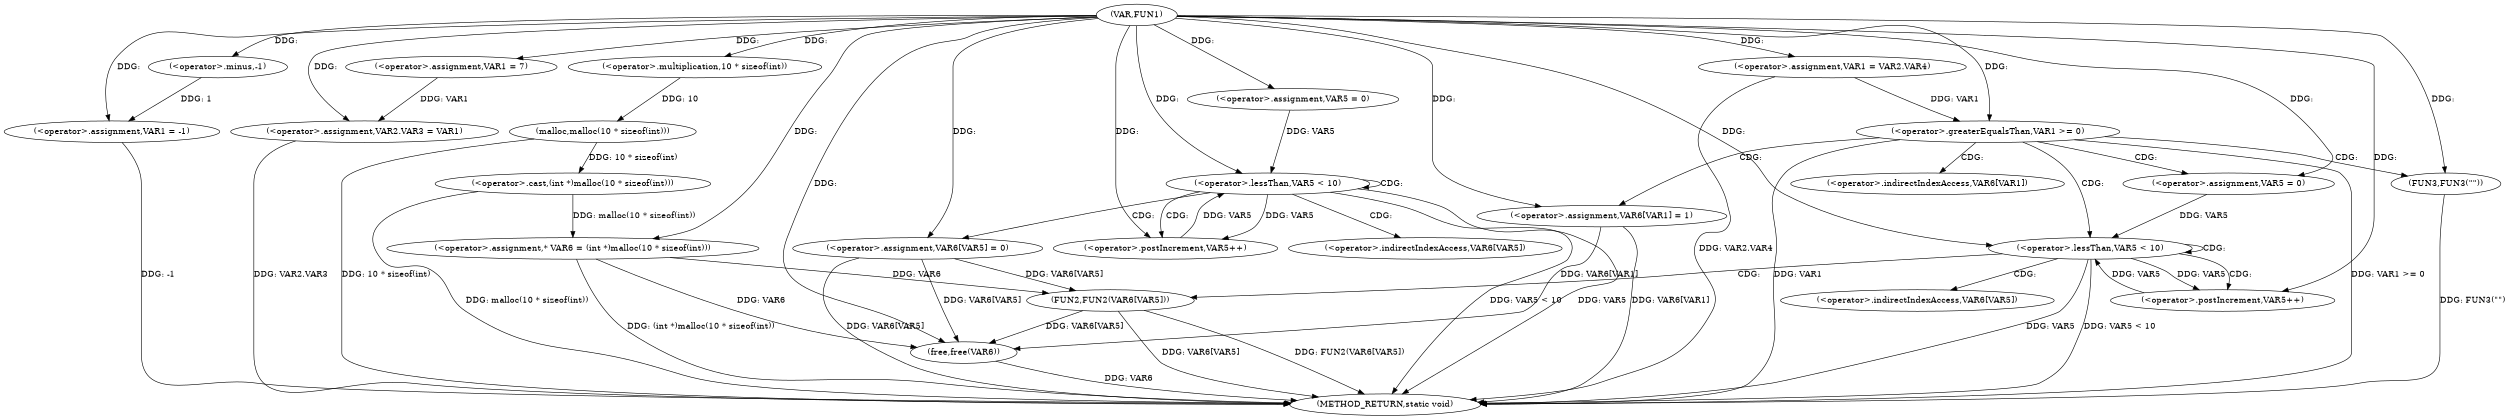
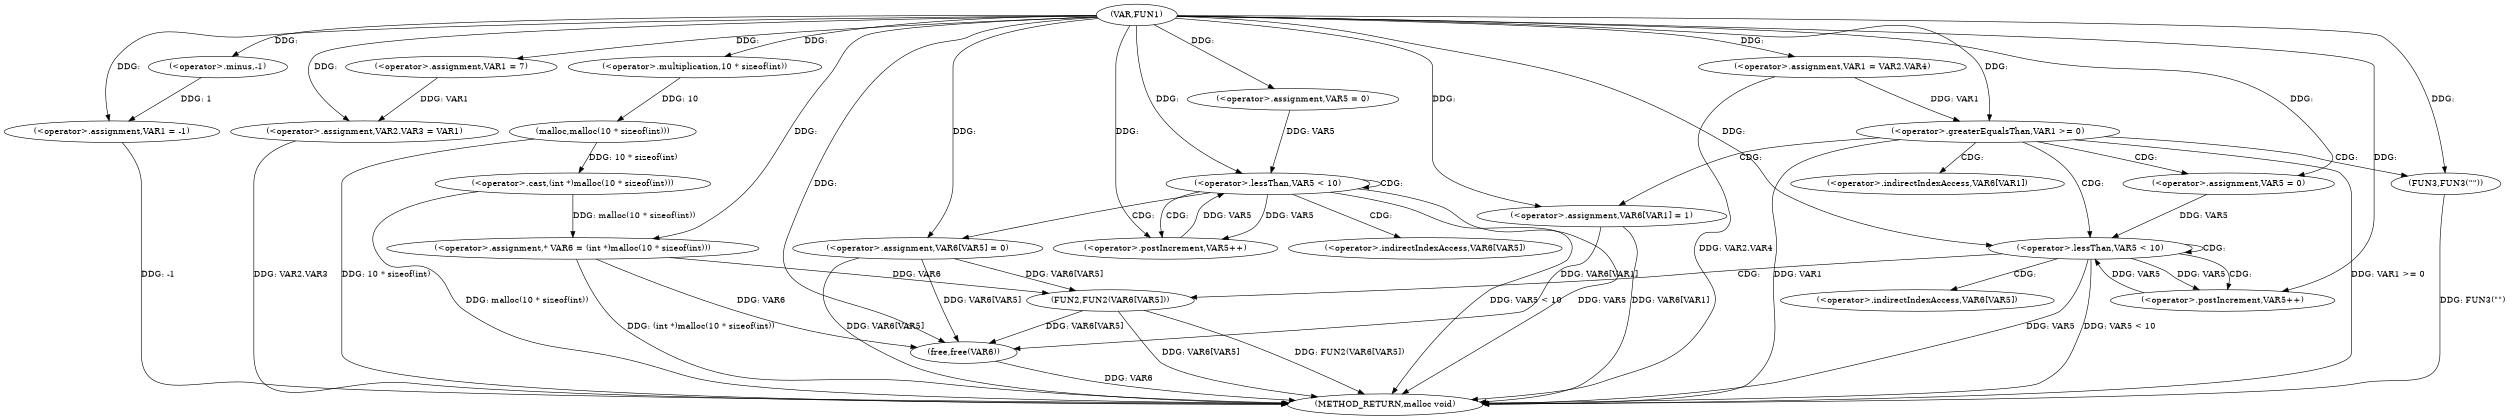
node "(METHOD_RETURN,static void)": label "(METHOD_RETURN,static void)" -> "(METHOD_RETURN,malloc void)"
